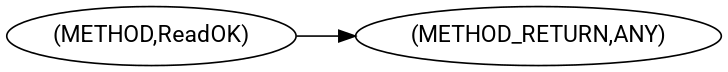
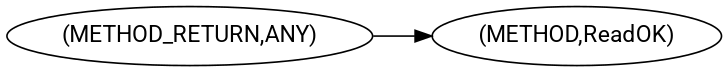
edge "(METHOD,ReadOK)" -> "(METHOD_RETURN,ANY)": reversed
